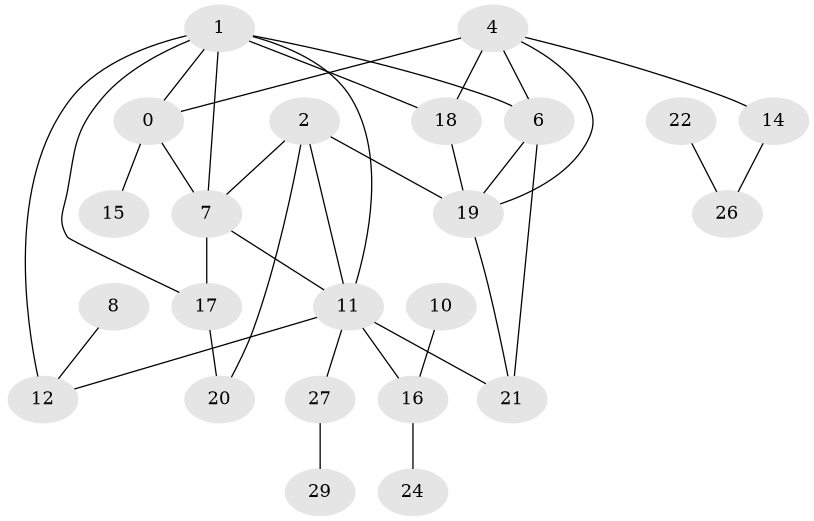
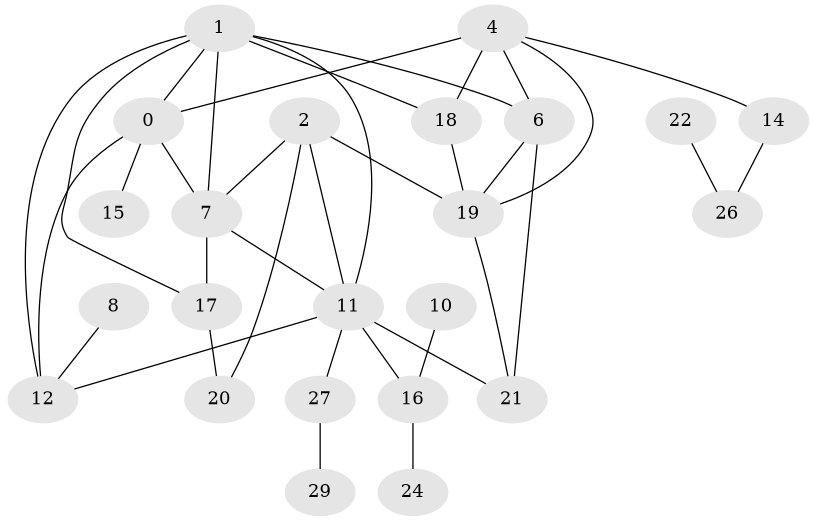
edge "0" -- "12": added
